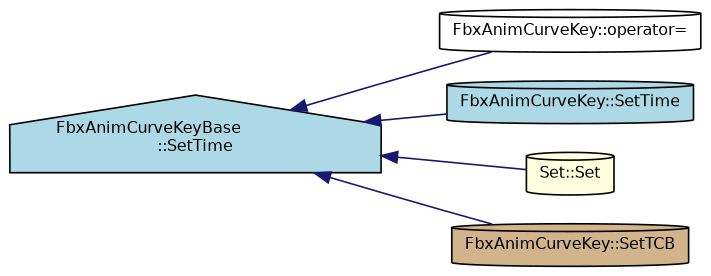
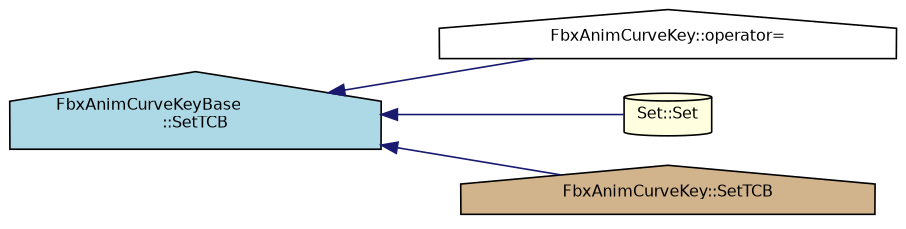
node "FbxAnimCurveKey::operator=": shape cylinder -> house
node "FbxAnimCurveKey::SetTime": removed
node "FbxAnimCurveKeyBase ::SetTime": label "FbxAnimCurveKeyBase ::SetTime" -> "FbxAnimCurveKeyBase ::SetTCB"
node "FbxAnimCurveKey::SetTCB": shape cylinder -> house
